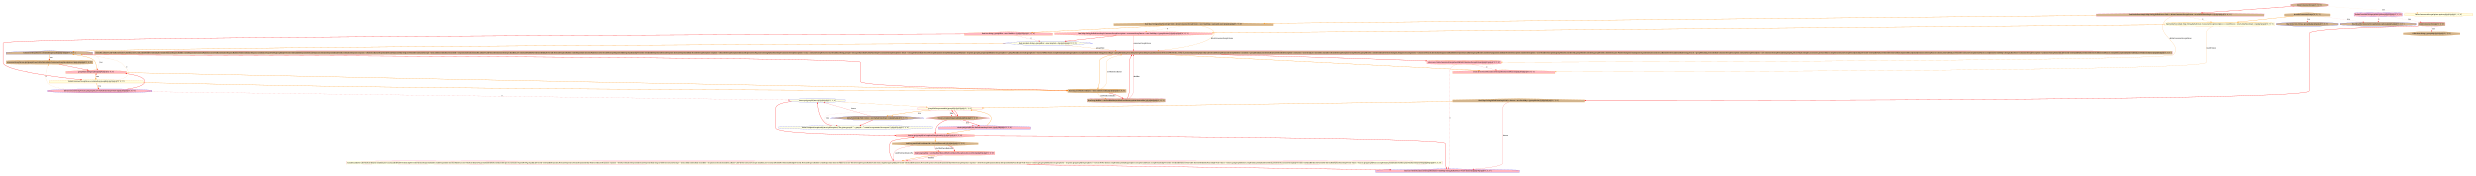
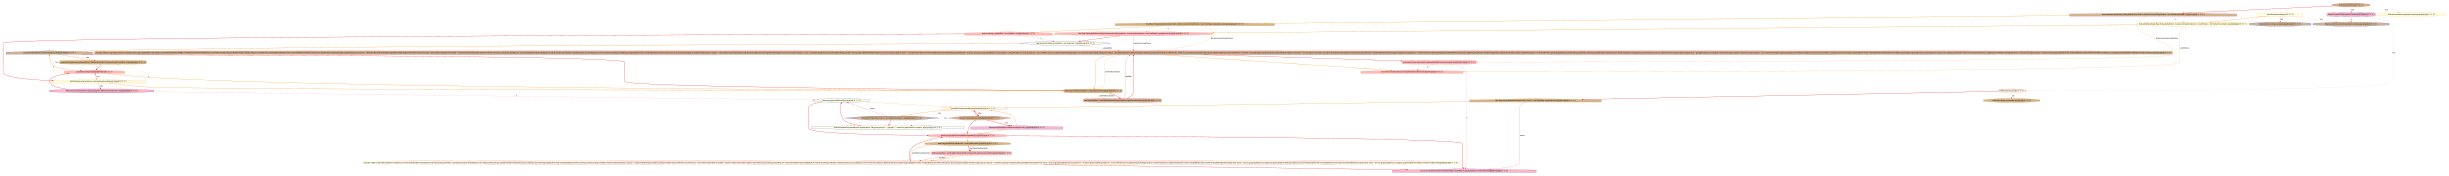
edge "deleteConsumerGroups['1', '0', '0']" -> "DeleteConsumerGroupsOptions options@@@2@@@['1', '1', '0']": added, label "true"
node "describeConsumerGroups['0', '0', '1']": fillcolor tan -> lightyellow
node "deleteConsumerGroups['0', '1', '0']": fillcolor tan -> lightyellow
